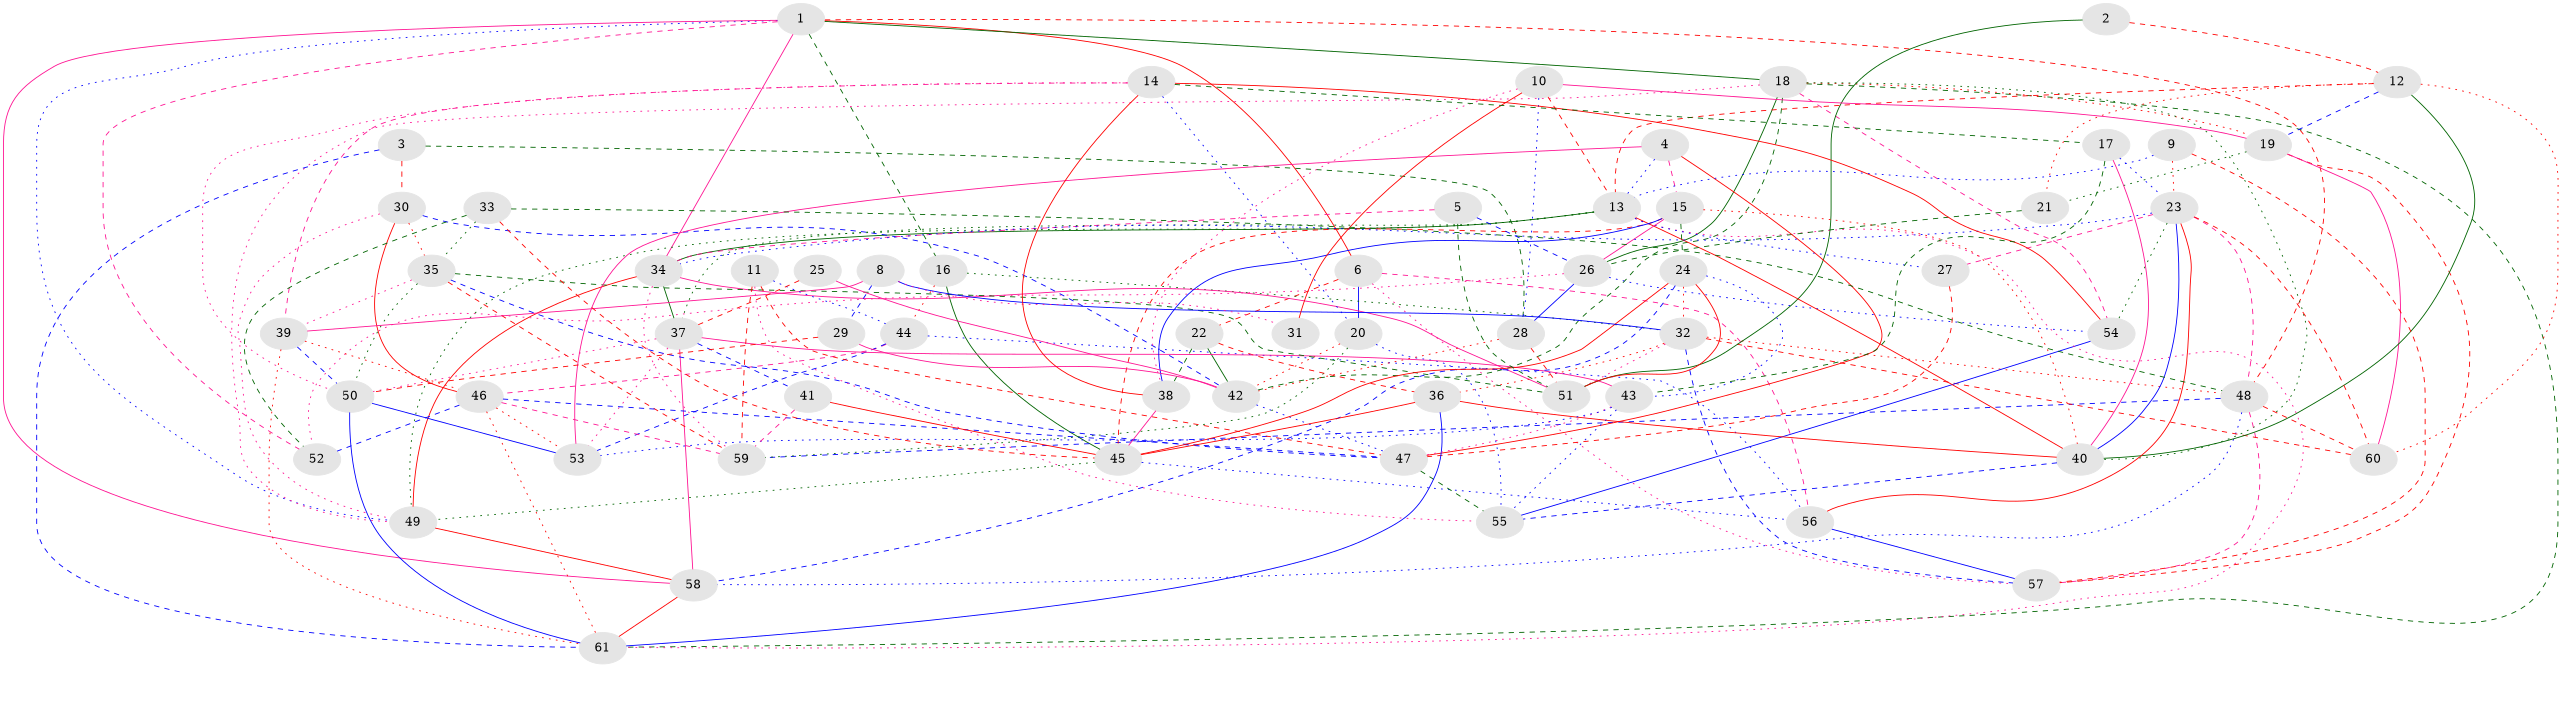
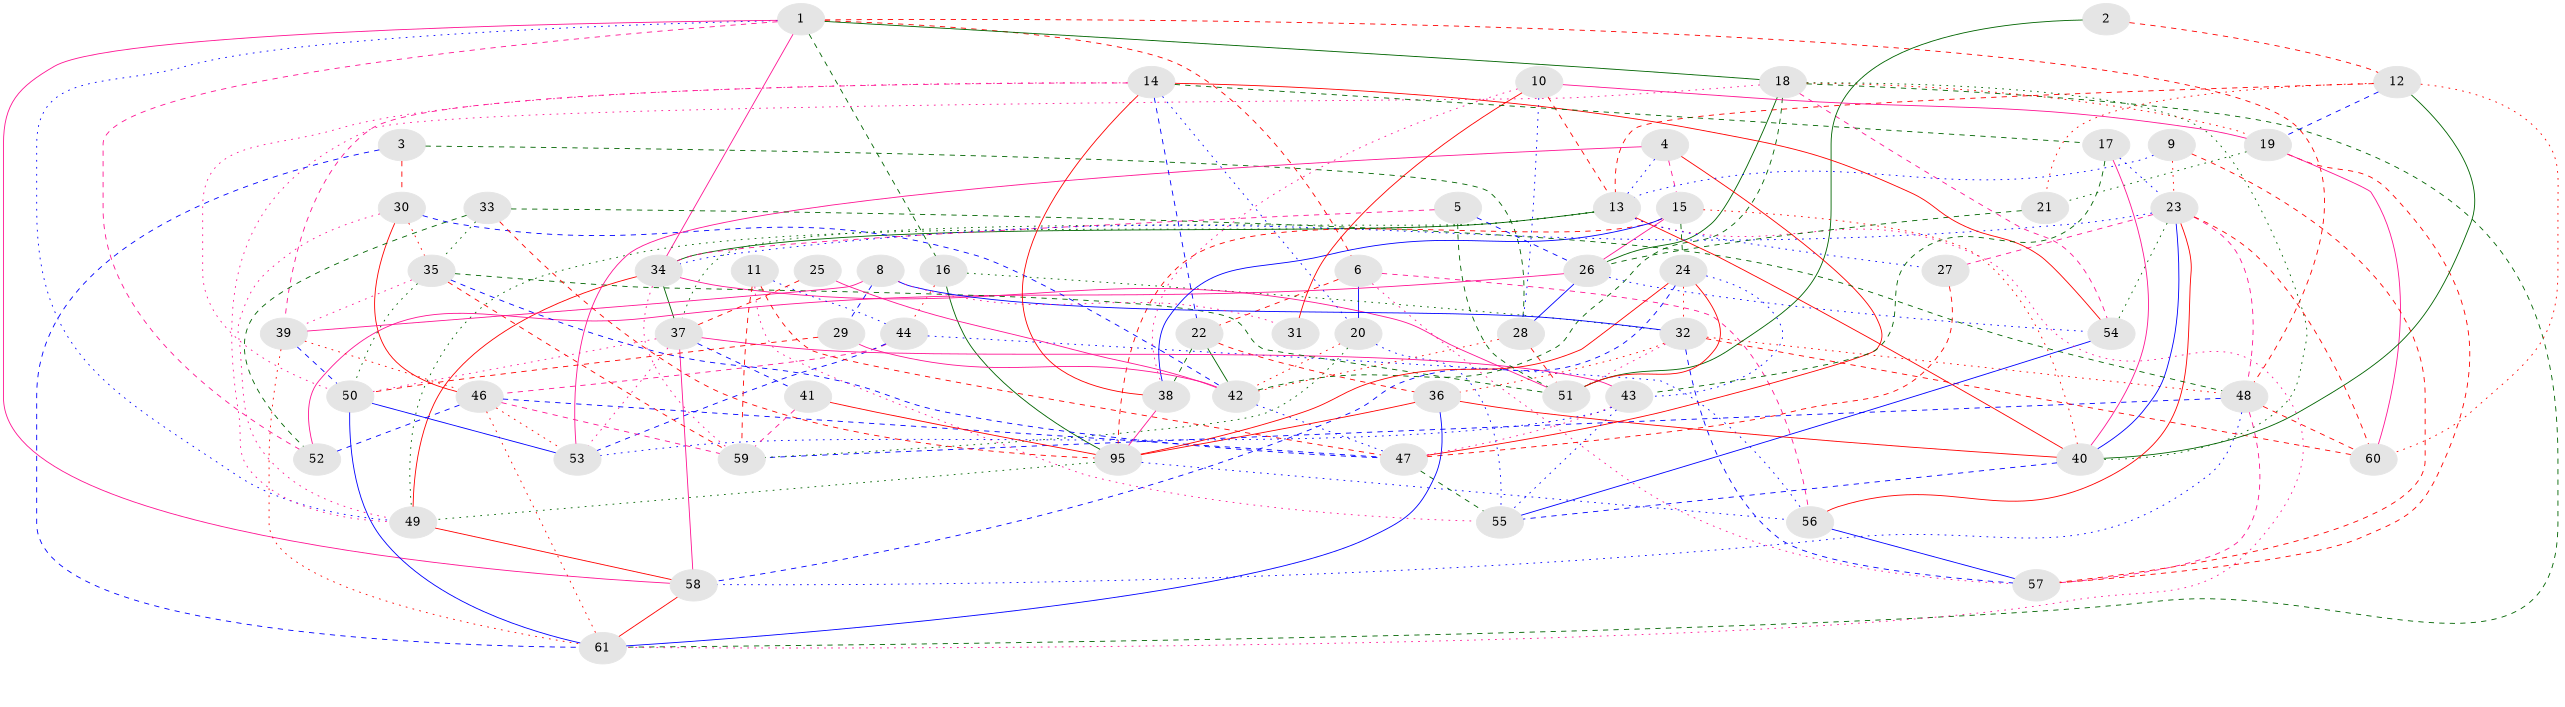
edge "1" -- "6": style solid -> dashed
edge "14" -- "22": added
edge "26" -- "52": style dotted -> solid
node "45": label "45" -> "95"
